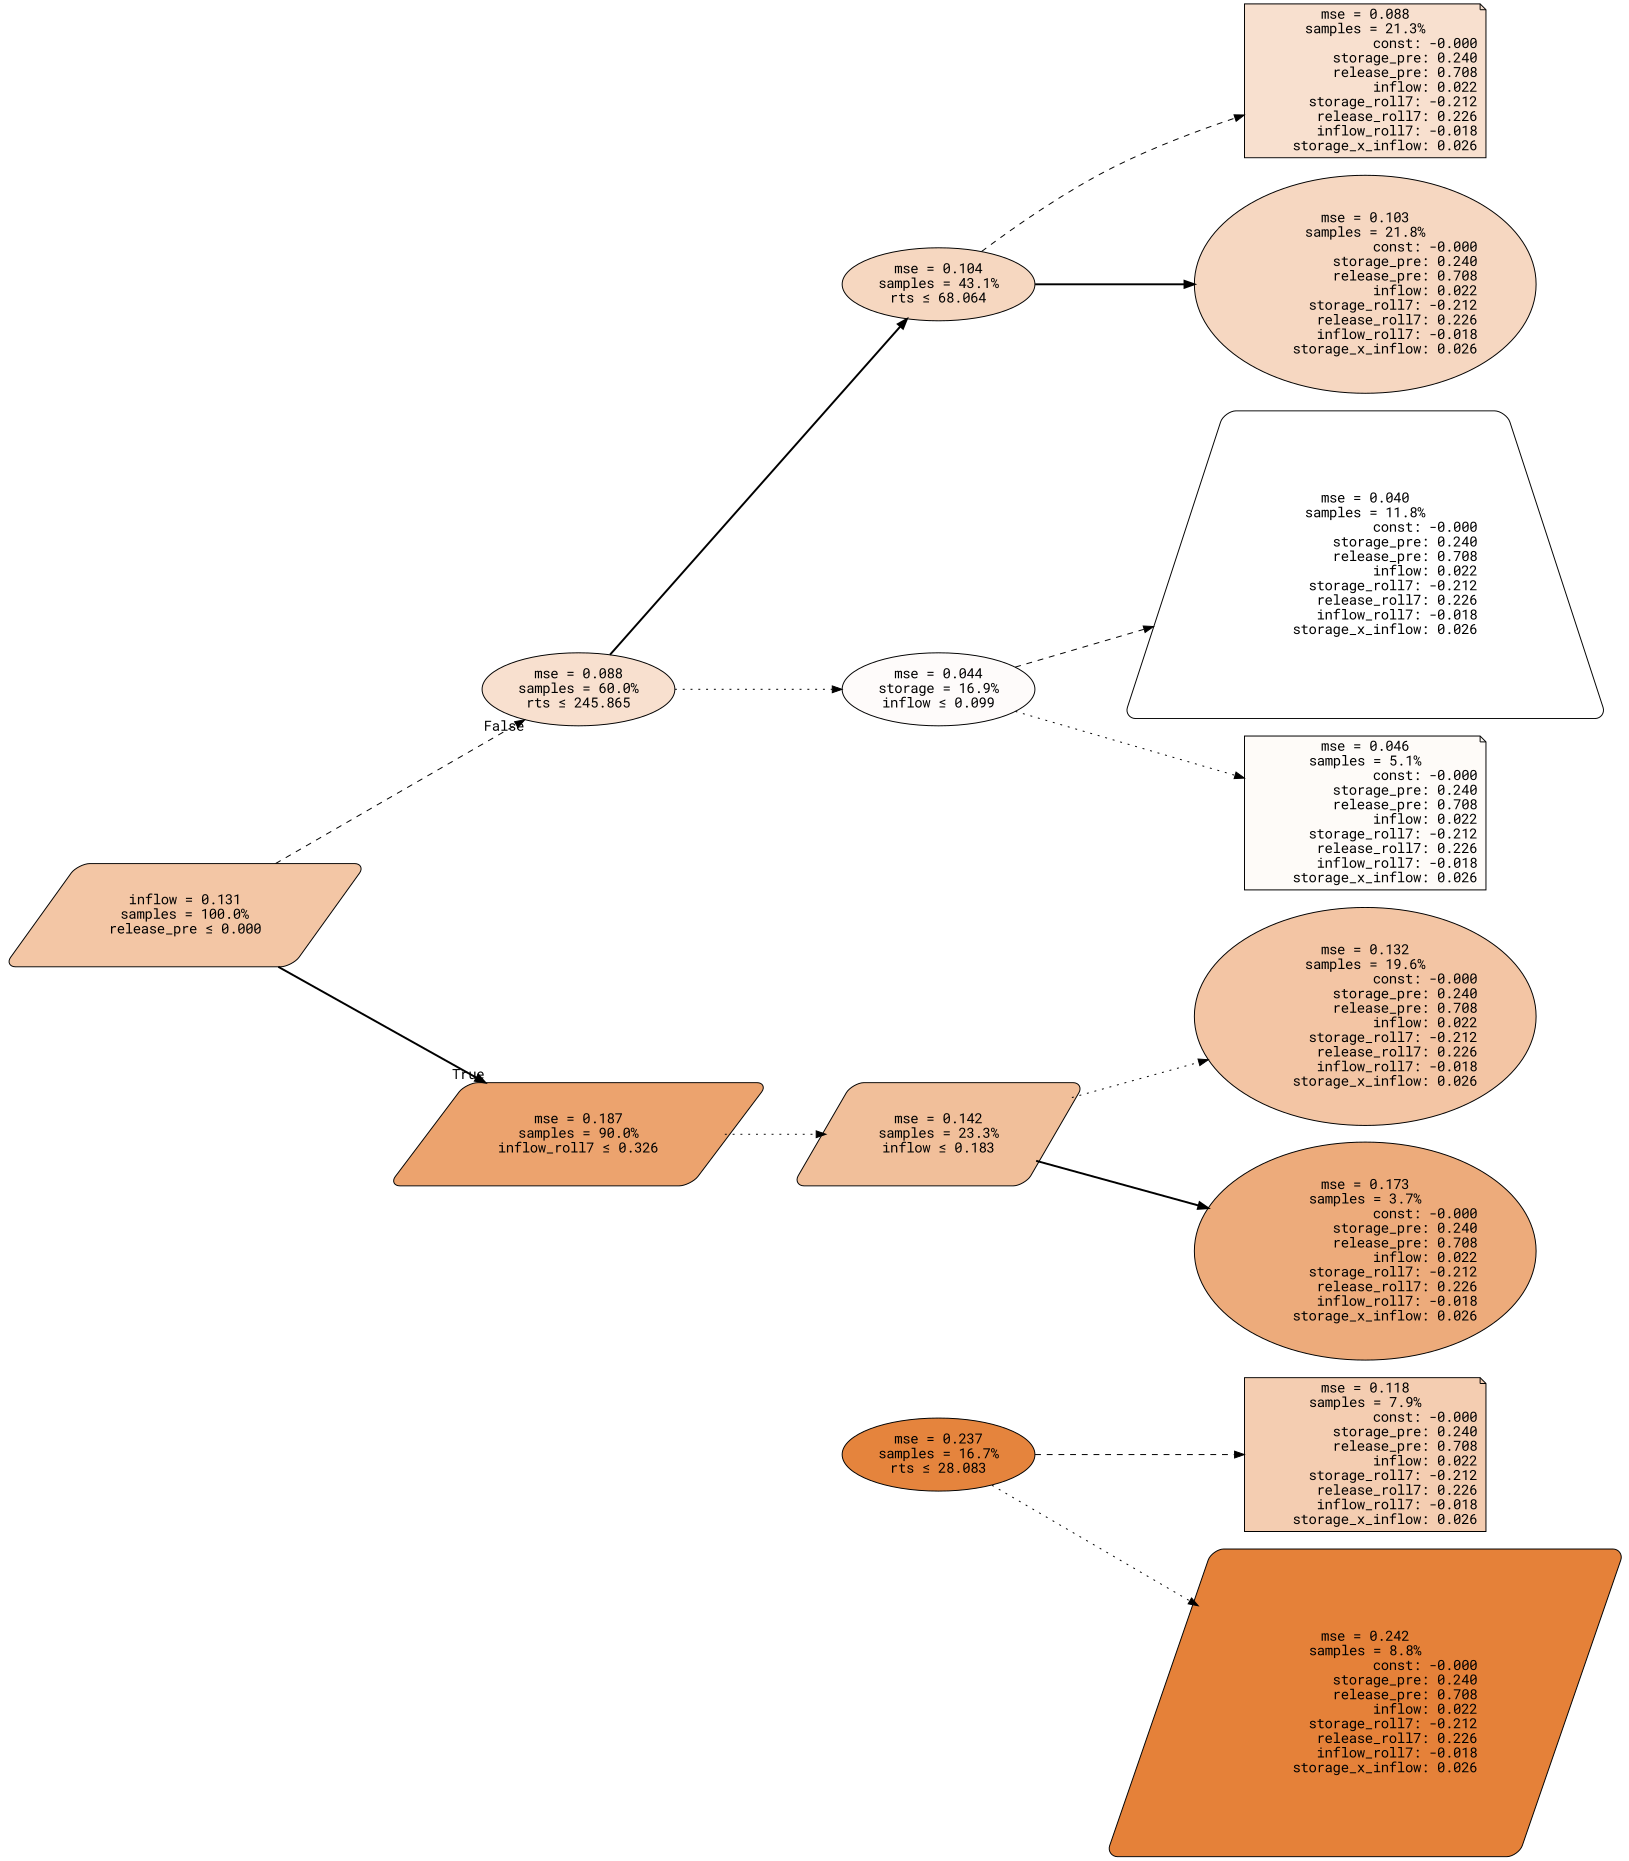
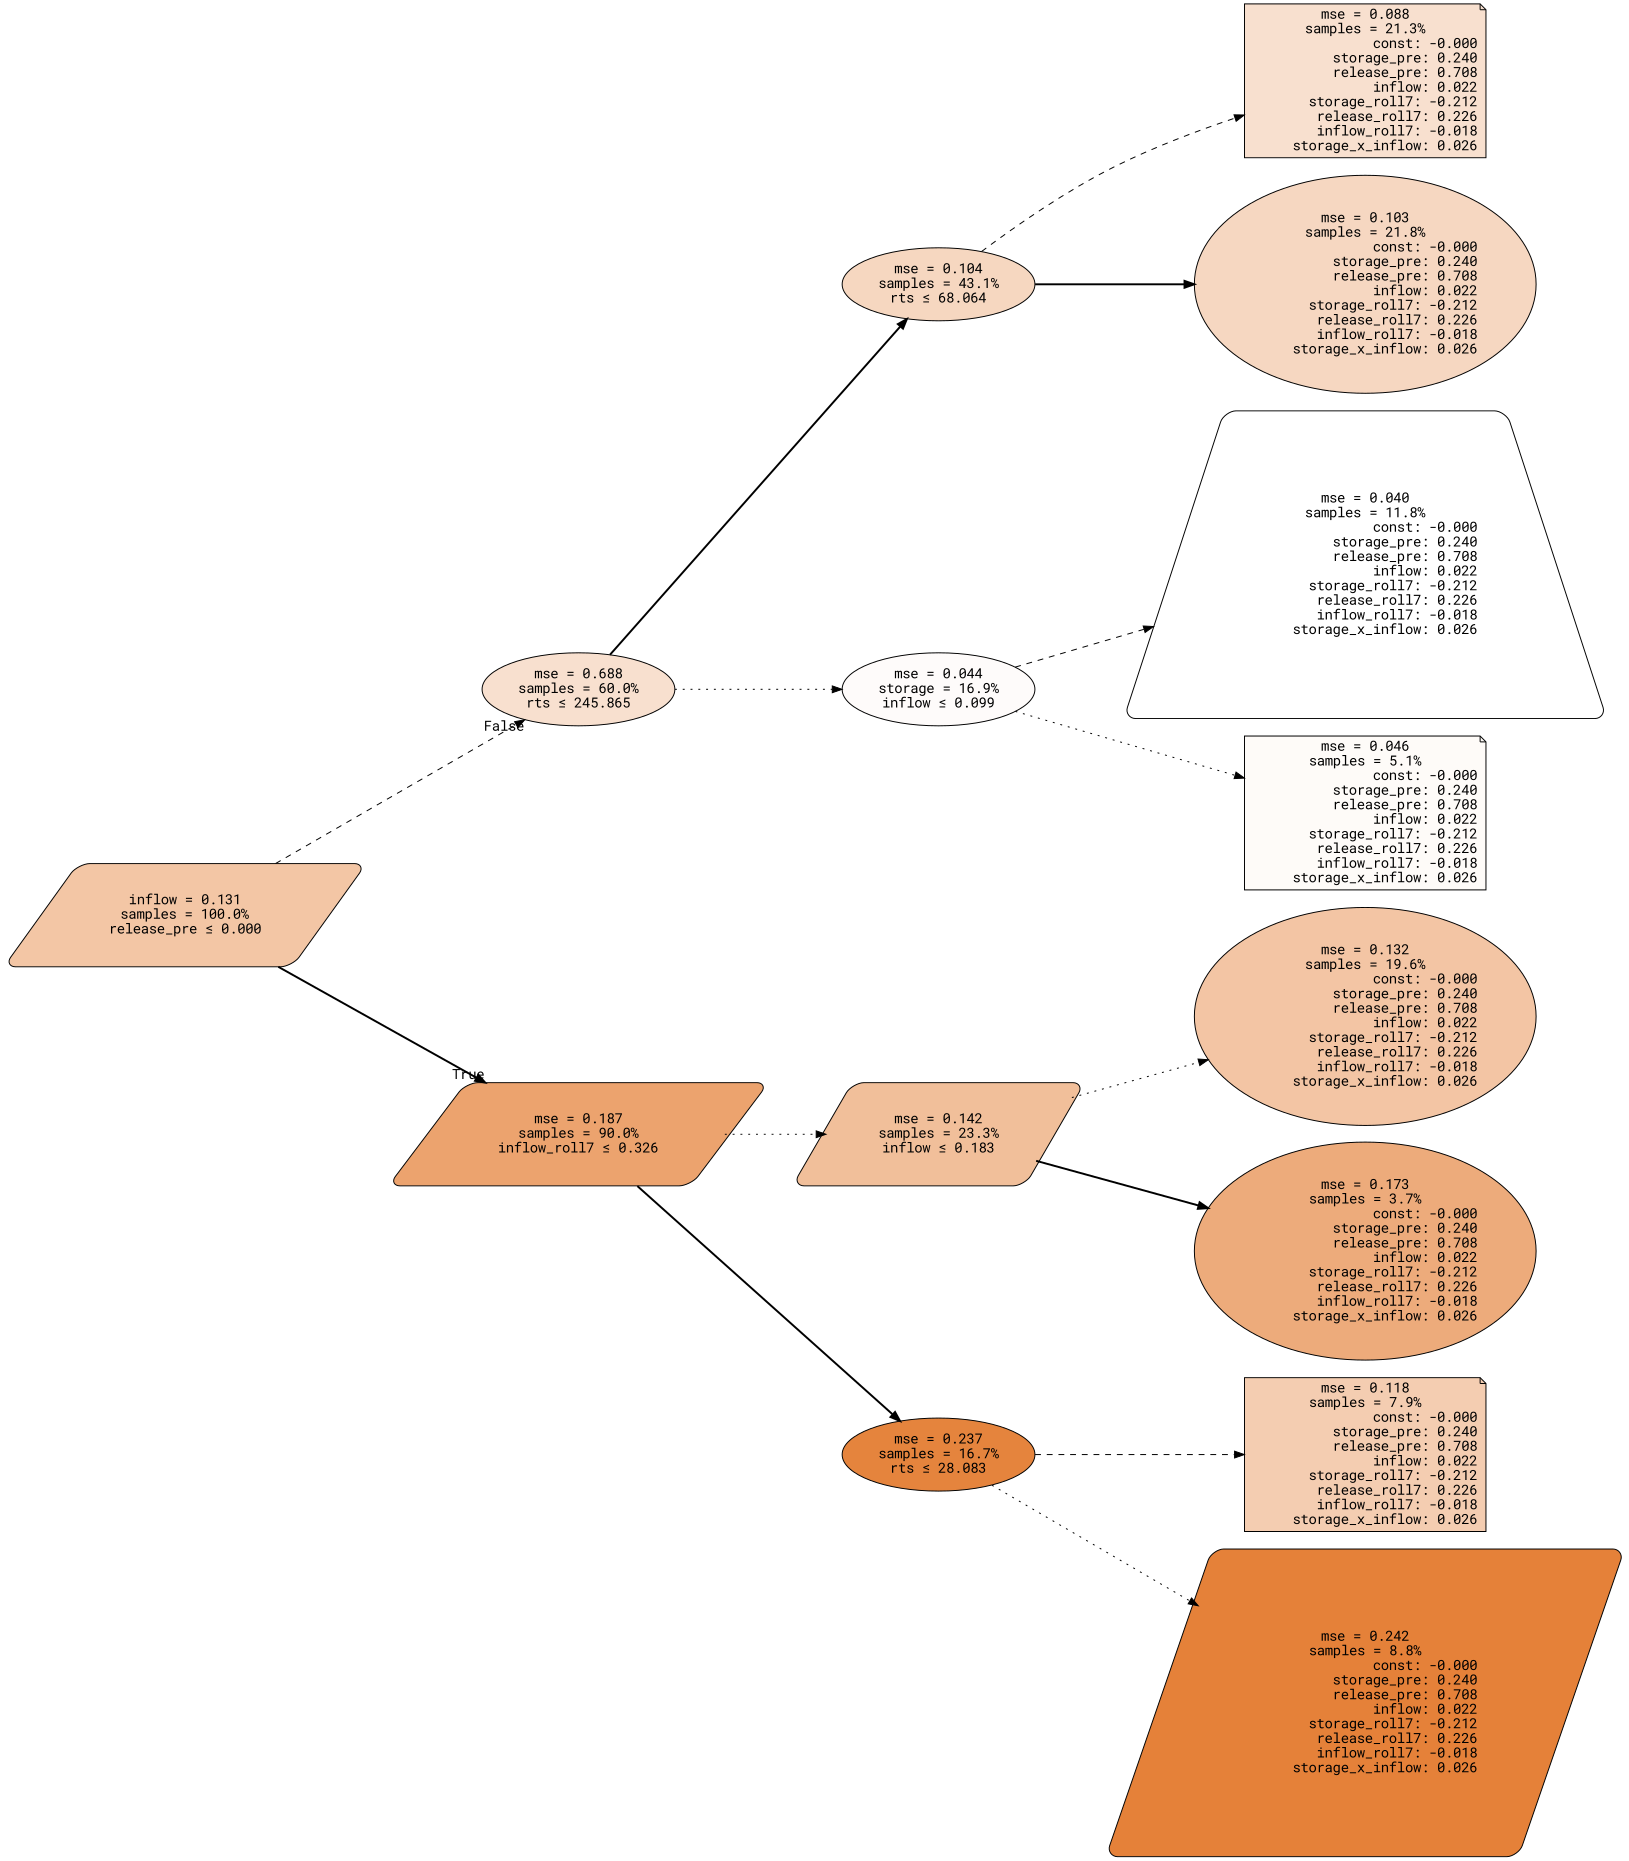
node "mse = 0.088 samples = 60.0% rts ≤ 245.865": label "mse = 0.088 samples = 60.0% rts ≤ 245.865" -> "mse = 0.688 samples = 60.0% rts ≤ 245.865"
edge "mse = 0.187 samples = 90.0% inflow_roll7 ≤ 0.326" -> "mse = 0.237 samples = 16.7% rts ≤ 28.083": added
